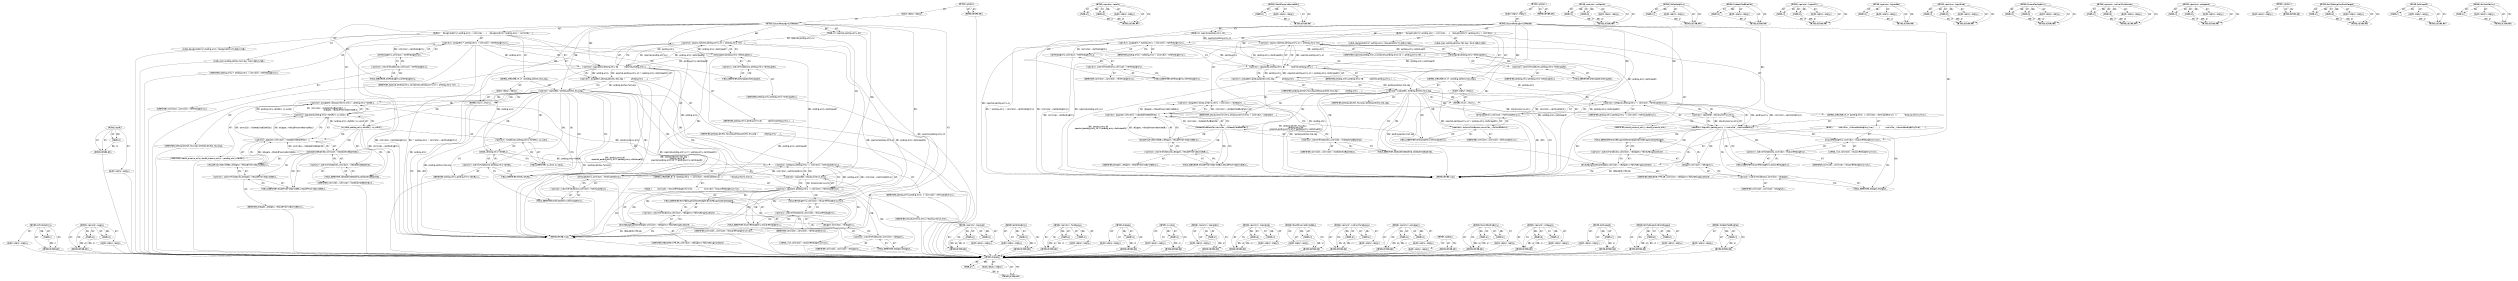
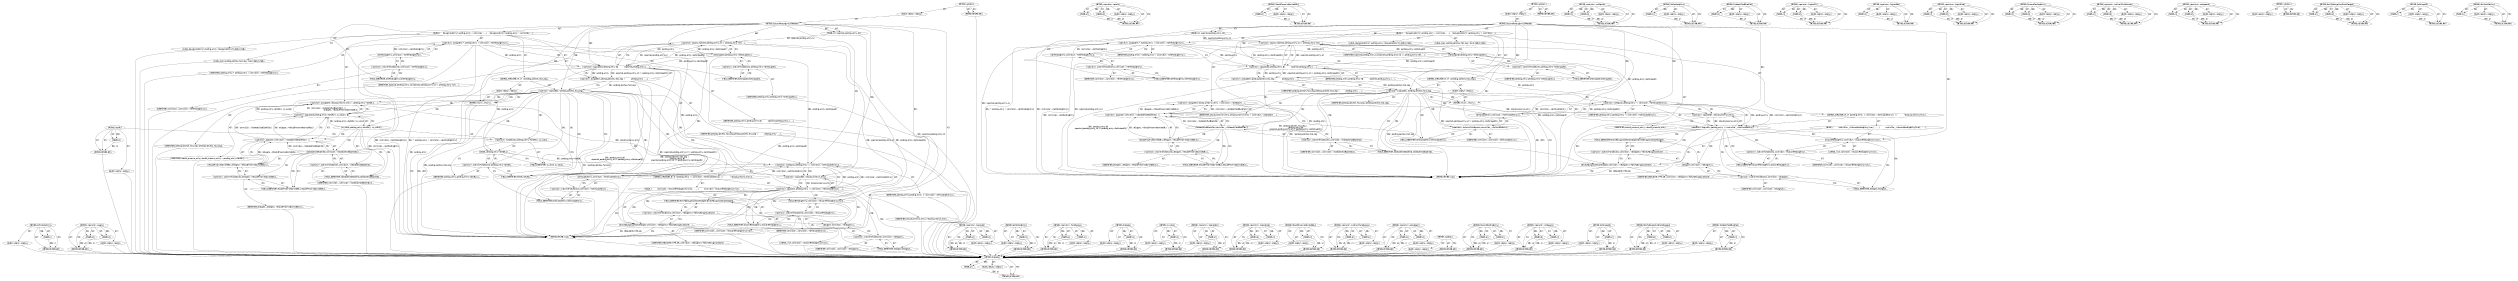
edge "(FIELD_IDENTIFIER,is_valid,is_valid)" -> "(<operator>.fieldAccess,pending_entry->GetURL().is_valid)": now "(METHOD,GetURL)" -> "(<operator>.fieldAccess,pending_entry->GetURL().is_valid)"
